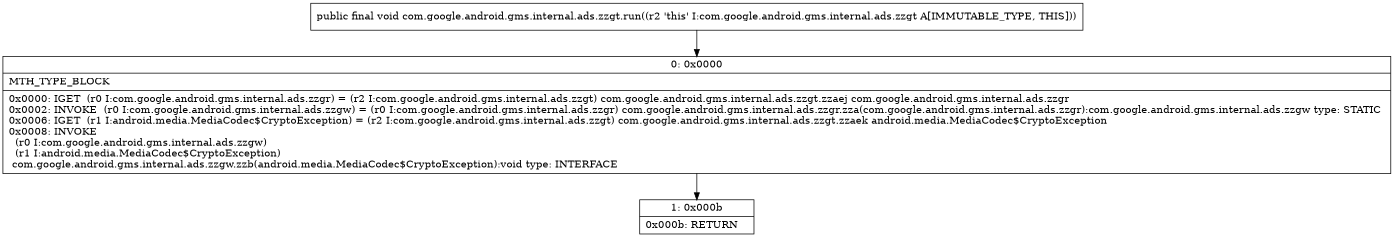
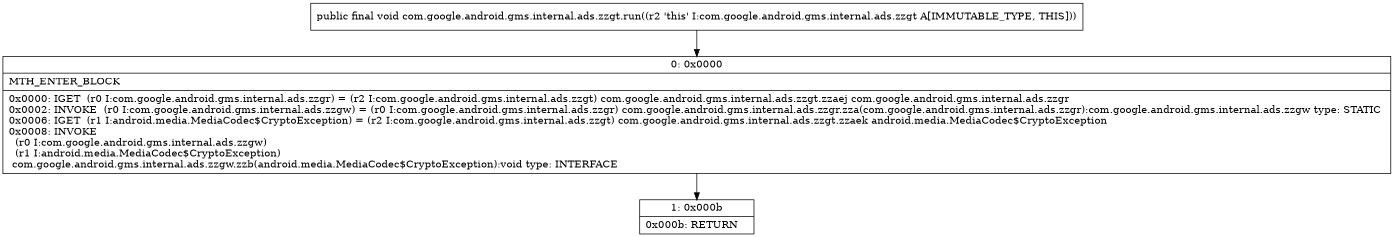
node "0: 0x0000": text "MTH_TYPE_BLOCK" -> "MTH_ENTER_BLOCK"
